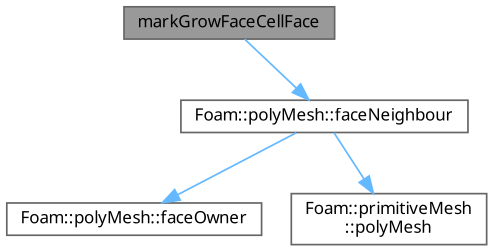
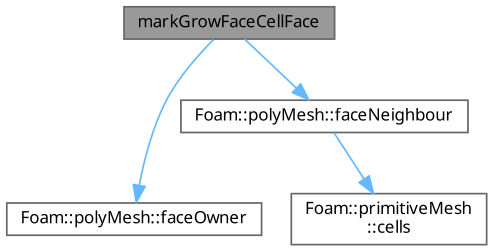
edge "Foam::polyMesh::faceNeighbour" -> "Foam::polyMesh::faceOwner": now "markGrowFaceCellFace" -> "Foam::polyMesh::faceOwner"
node "Foam::primitiveMesh ::polyMesh": label "Foam::primitiveMesh ::polyMesh" -> "Foam::primitiveMesh ::cells"
